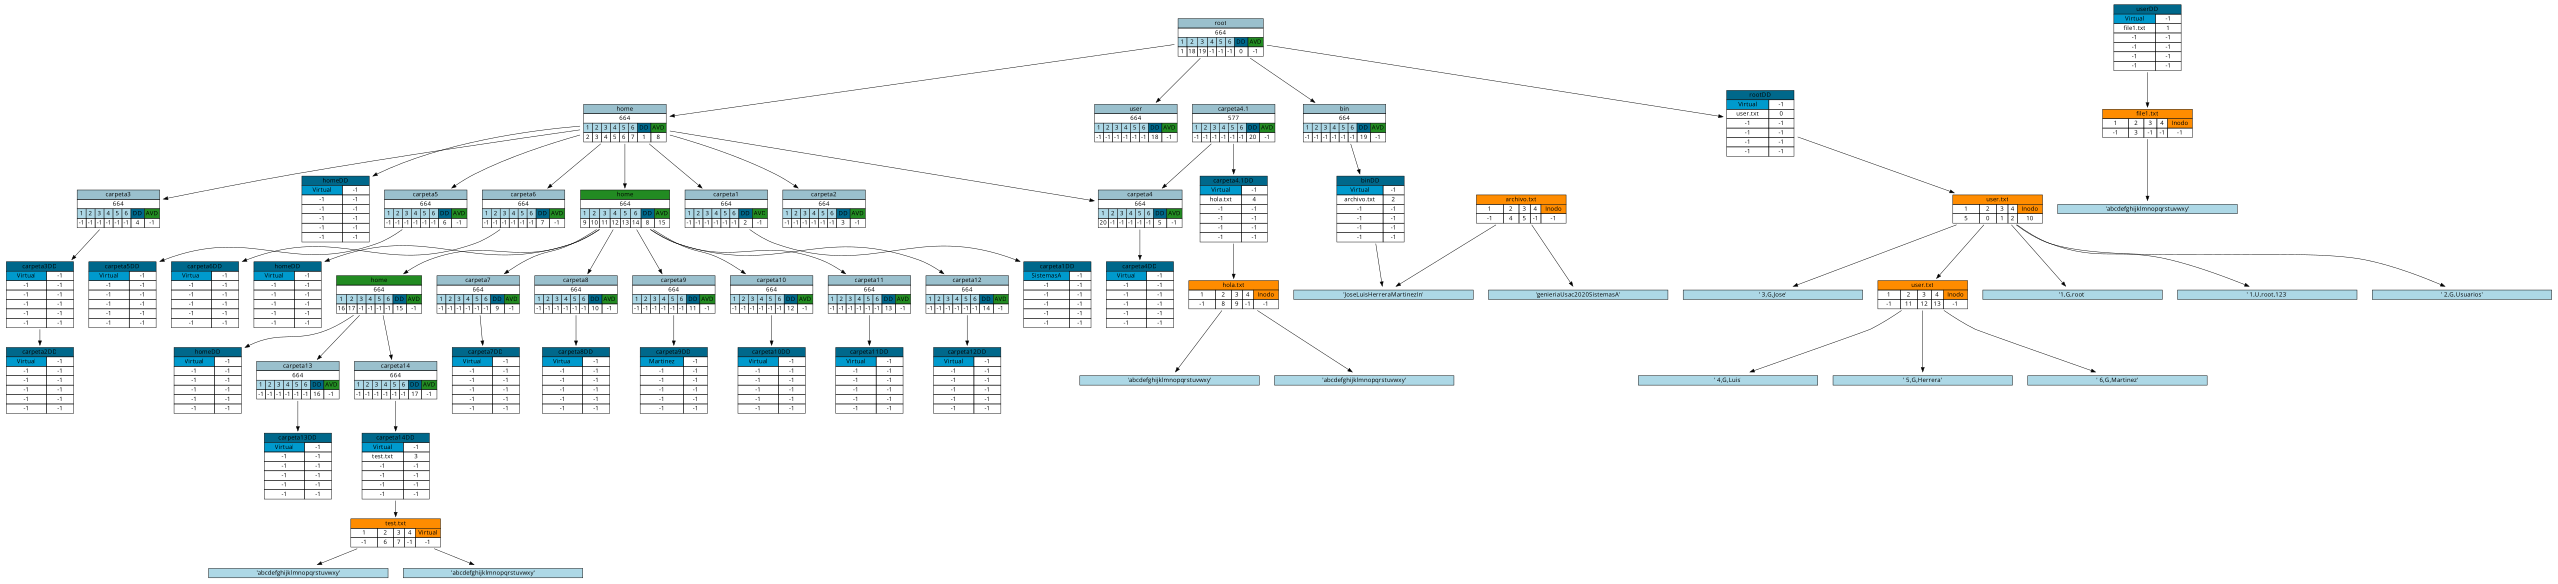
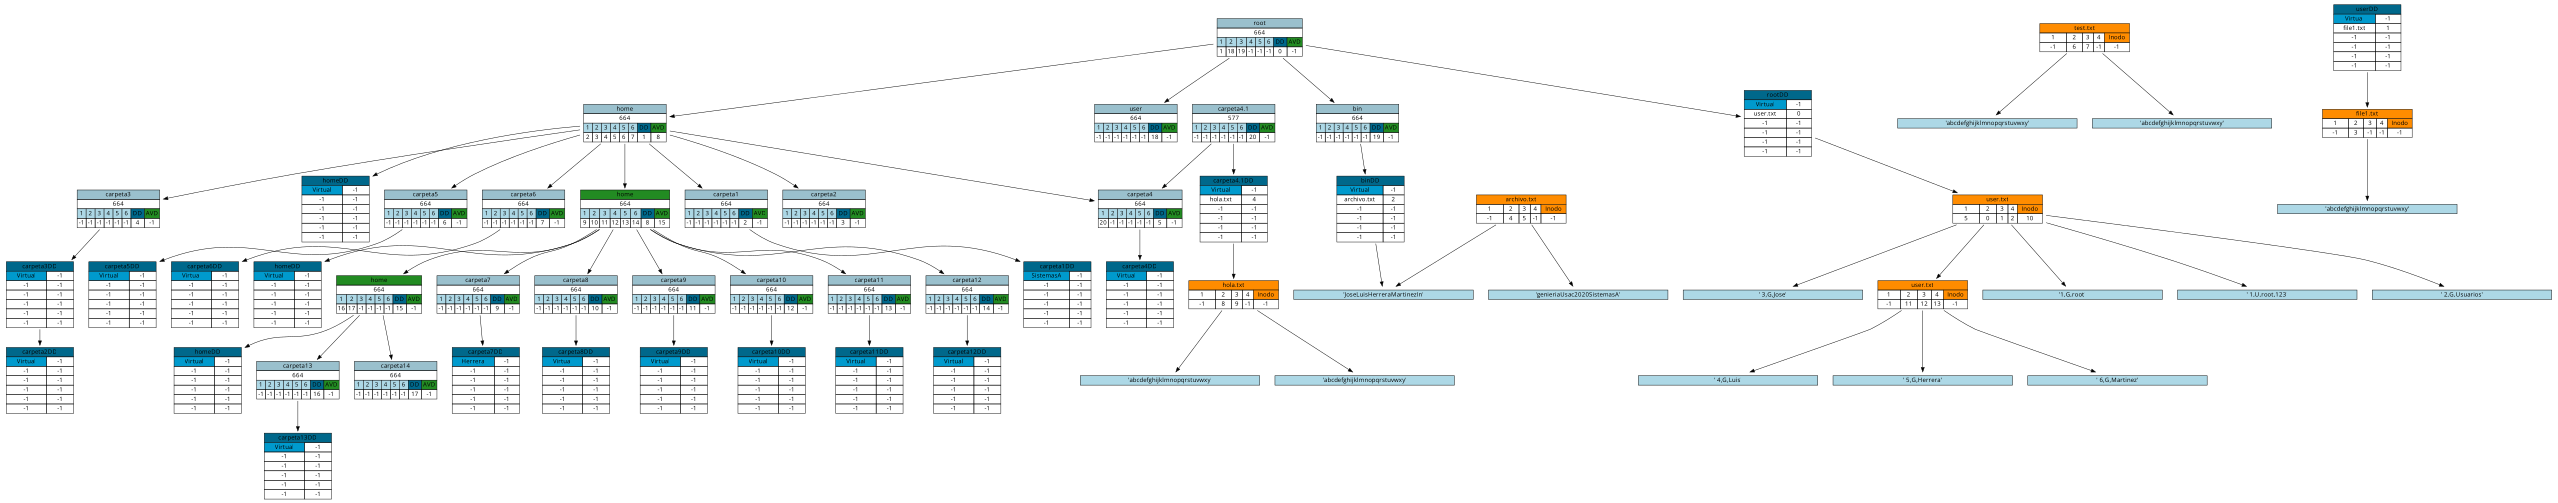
node "carpeta7DD": text "Virtual" -> "Herrera"
node "carpeta9DD": text "Martinez" -> "Virtual"
node "carpeta14DD": removed
node "test.txt": text "Virtual" -> "Inodo"
